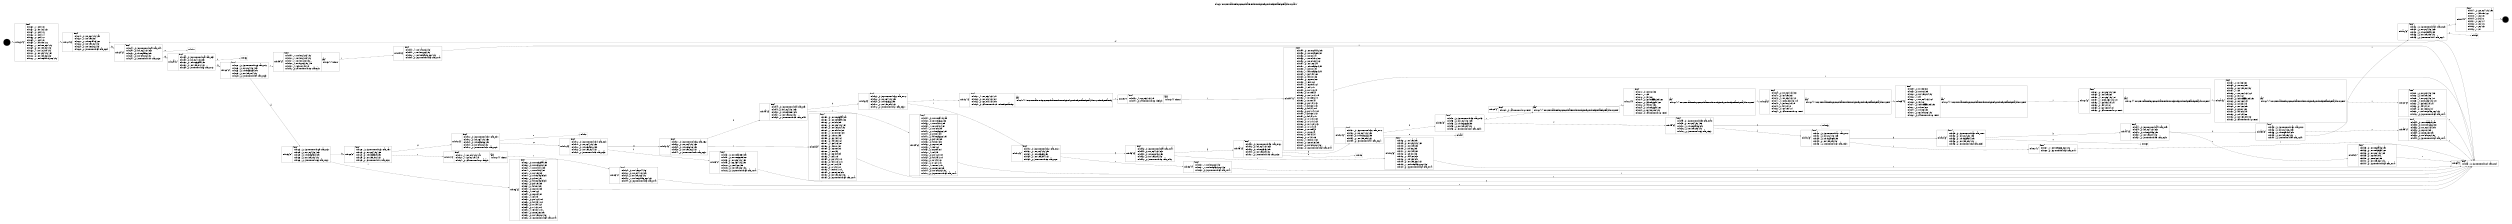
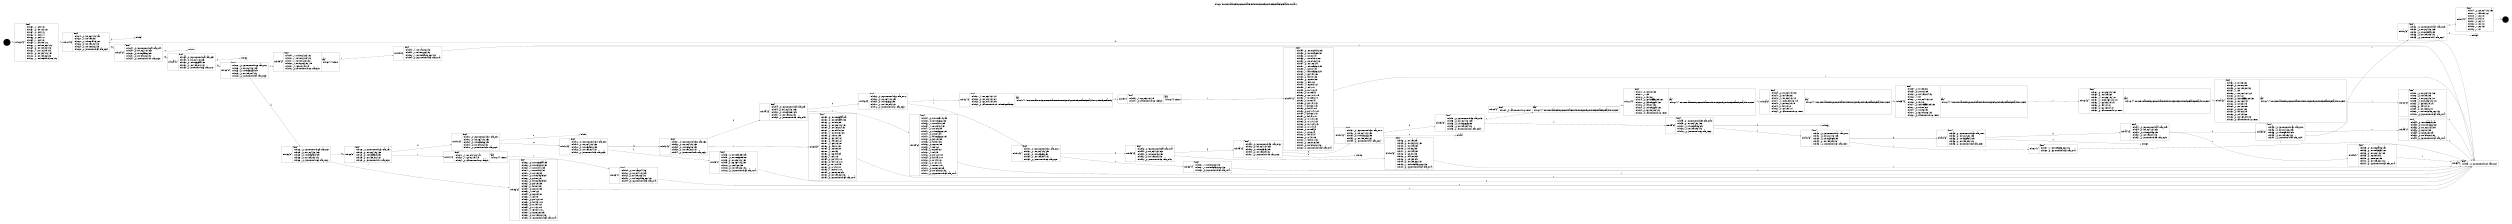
node "0x401f3f": added
